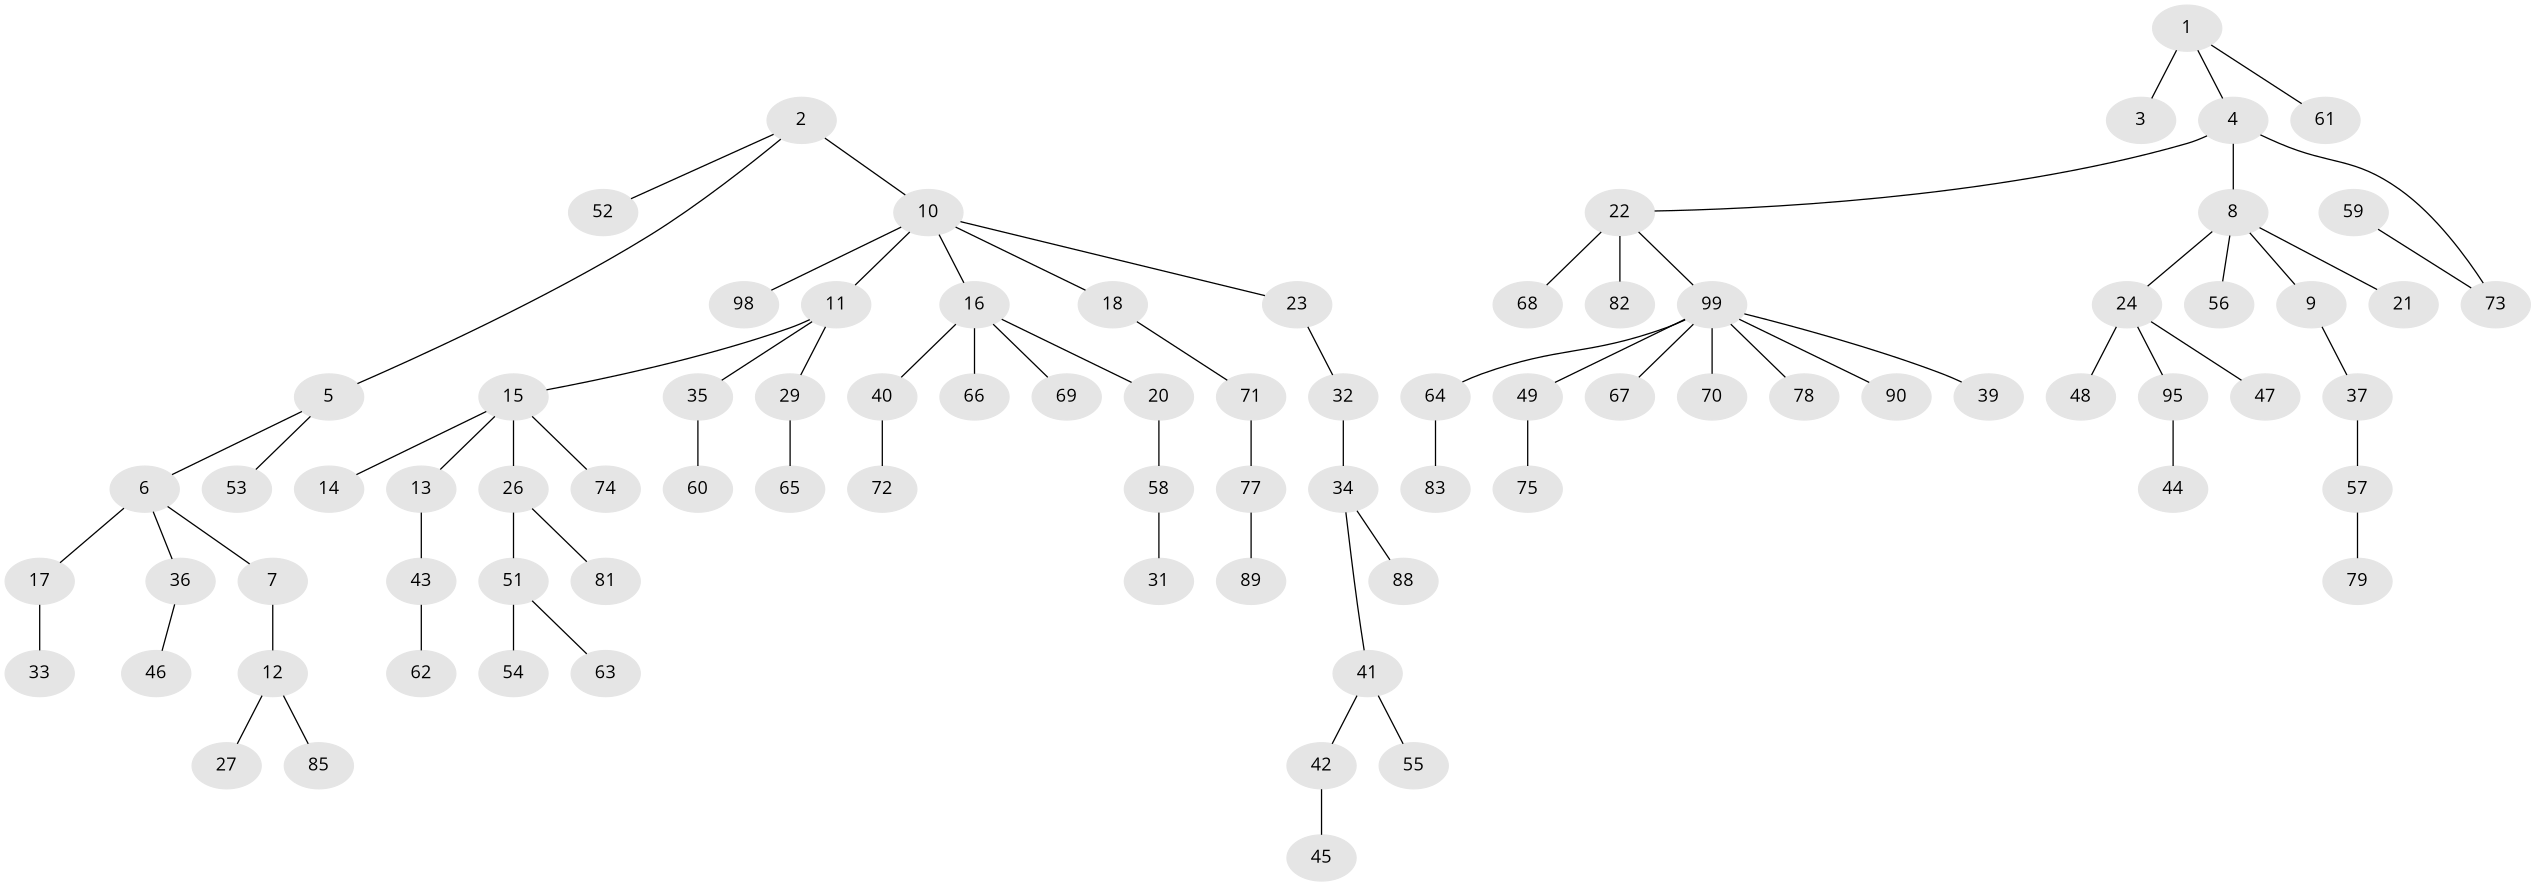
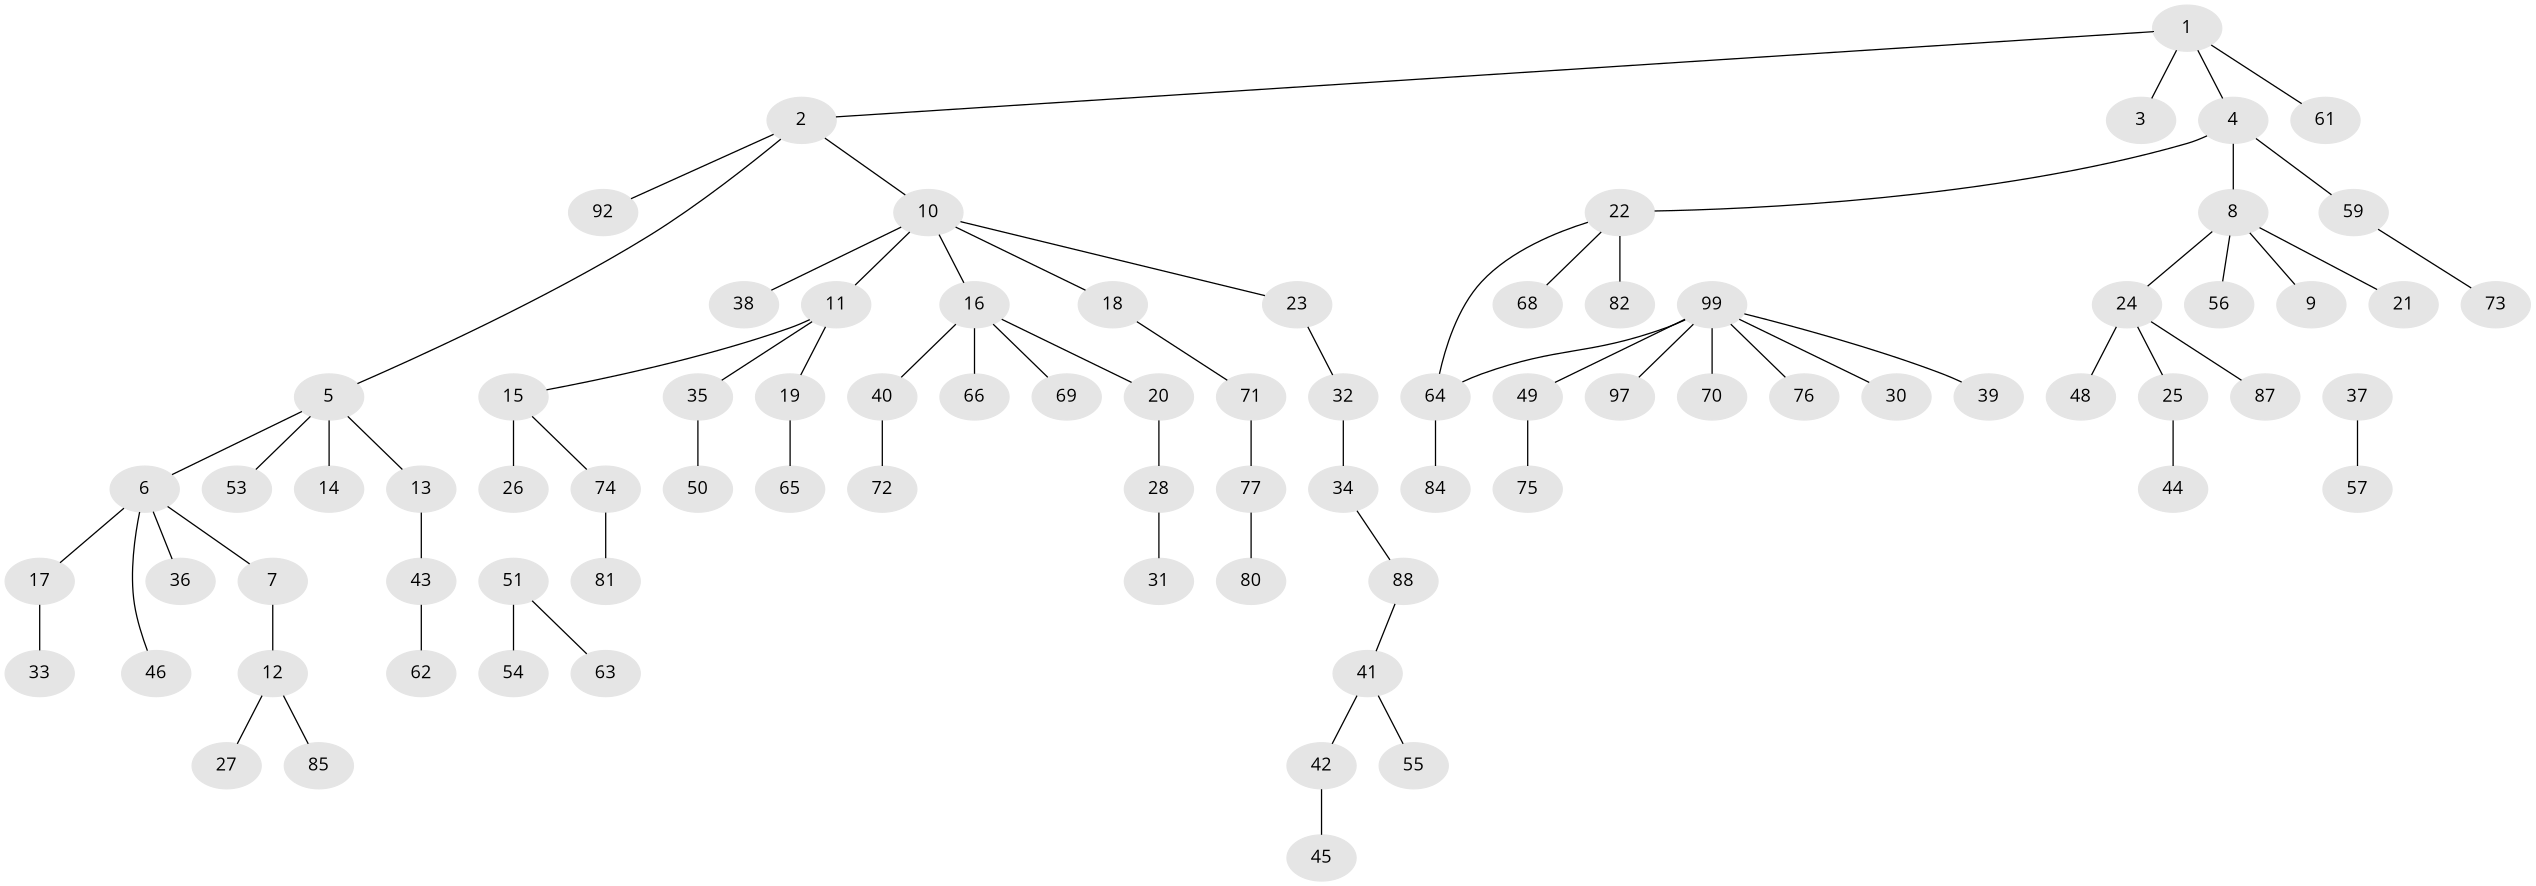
edge "1" -- "2": added
edge "4" -- "73": now "4" -- "59"
node "52": label "52" -> "92"
edge "22" -- "99": now "22" -- "64"
node "98": label "98" -> "38"
edge "9" -- "37": removed
node "29": label "29" -> "19"
node "67": label "67" -> "97"
node "78": label "78" -> "76"
node "90": label "90" -> "30"
node "95": label "95" -> "25"
node "47": label "47" -> "87"
edge "15" -- "14": now "5" -- "14"
edge "15" -- "13": now "5" -- "13"
node "60": label "60" -> "50"
node "58": label "58" -> "28"
node "83": label "83" -> "84"
edge "26" -- "51": removed
edge "26" -- "81": now "74" -- "81"
node "89": label "89" -> "80"
edge "34" -- "41": now "88" -- "41"
node "79": removed
edge "36" -- "46": now "6" -- "46"
